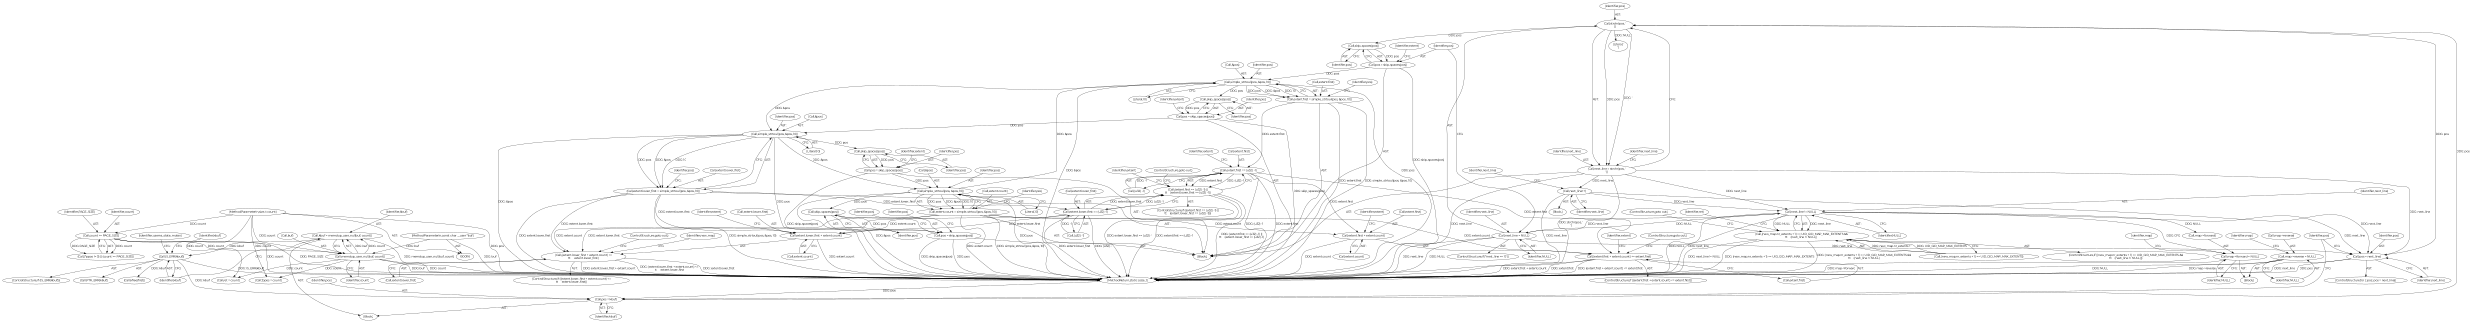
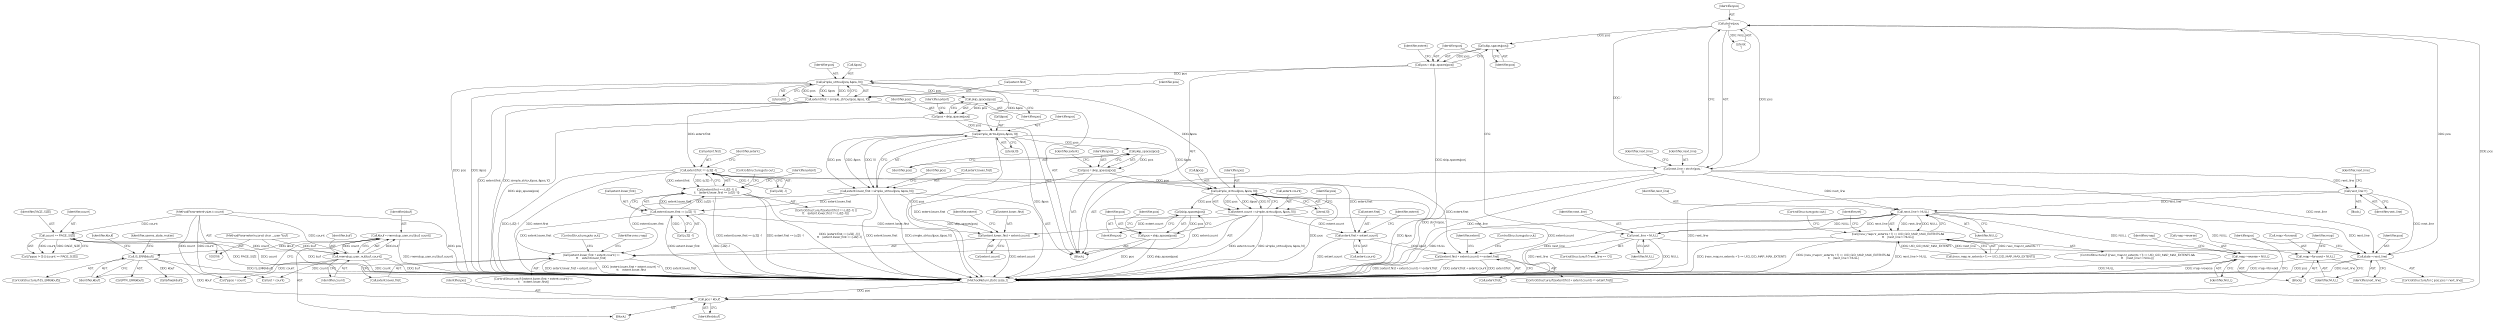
edge "(Call,next_line = NULL)" -> "(Call,strchr(pos, ' '))": now "(Literal,' ')" -> "(Call,strchr(pos, ' '))"
edge "(Call,next_line != NULL)" -> "(Call,map->forward)": now "(Call,next_line != NULL)" -> "(Call,map->reverse = NULL)"
node "(Call,buf)": label "(Call,buf)" -> "(Identifier,buf)"
edge "(Call,next_line != NULL)" -> "(Call,map->forward = NULL)": label "DDG: CFG" -> "DDG: NULL"
edge "(Call,extent.first + extent.count)" -> "(Call,(extent.first + extent.count) <= extent.first)": label "AST: " -> "DDG: kbuf"
node "(Call,pos = next_line)": label "(Call,pos = next_line)" -> "(Call,state = next_line)"
node "(Call,kfree(first))": label "(Call,kfree(first))" -> "(Call,kfree(kbuf))"
